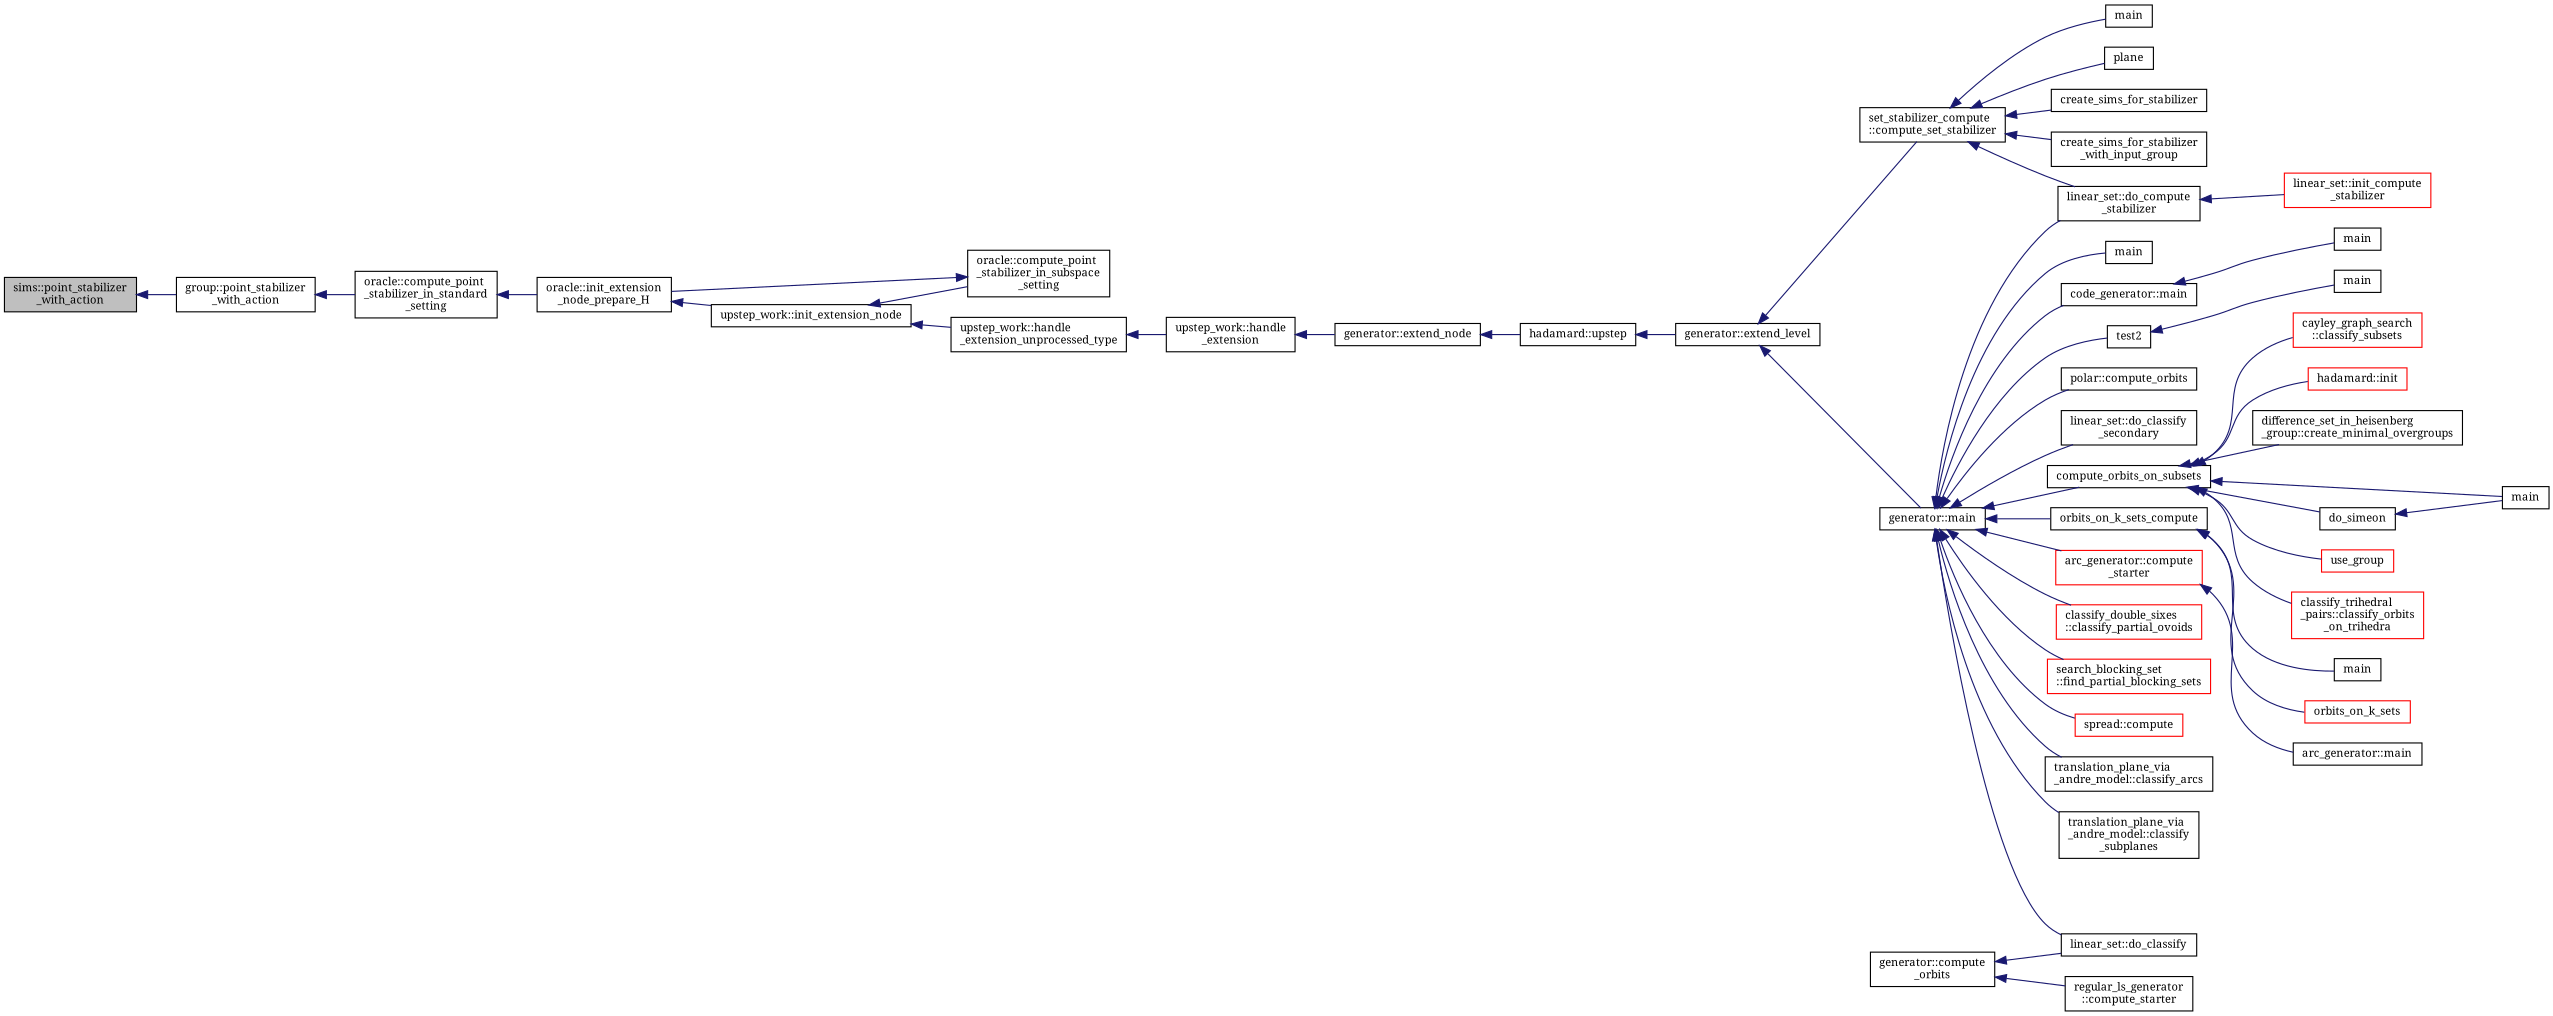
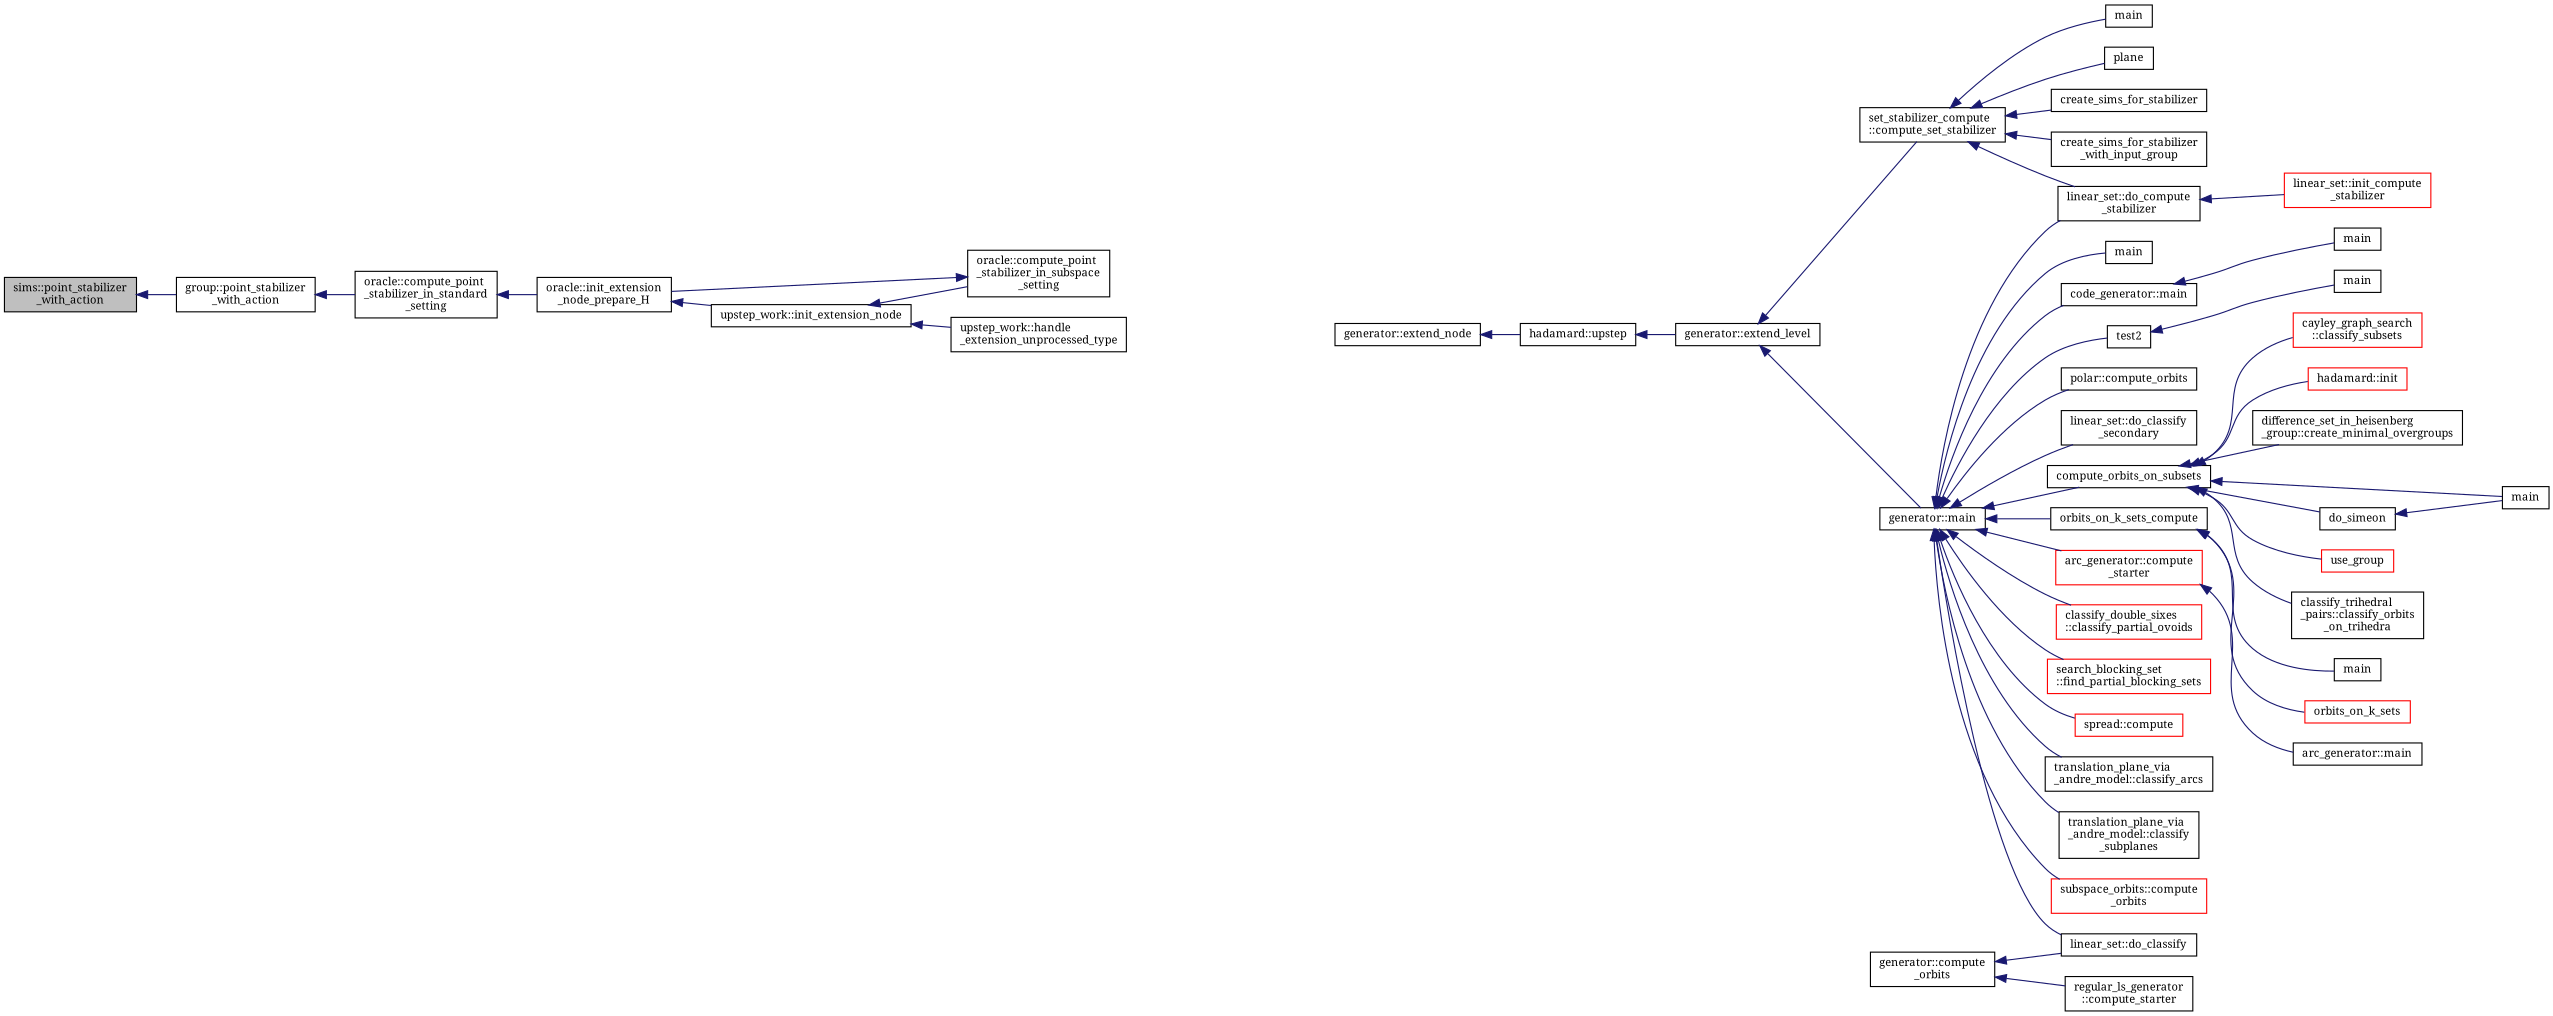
node "upstep_work::handle _extension": removed
node "classify_trihedral _pairs::classify_orbits _on_trihedra": color red -> black
node "subspace_orbits::compute _orbits": added
